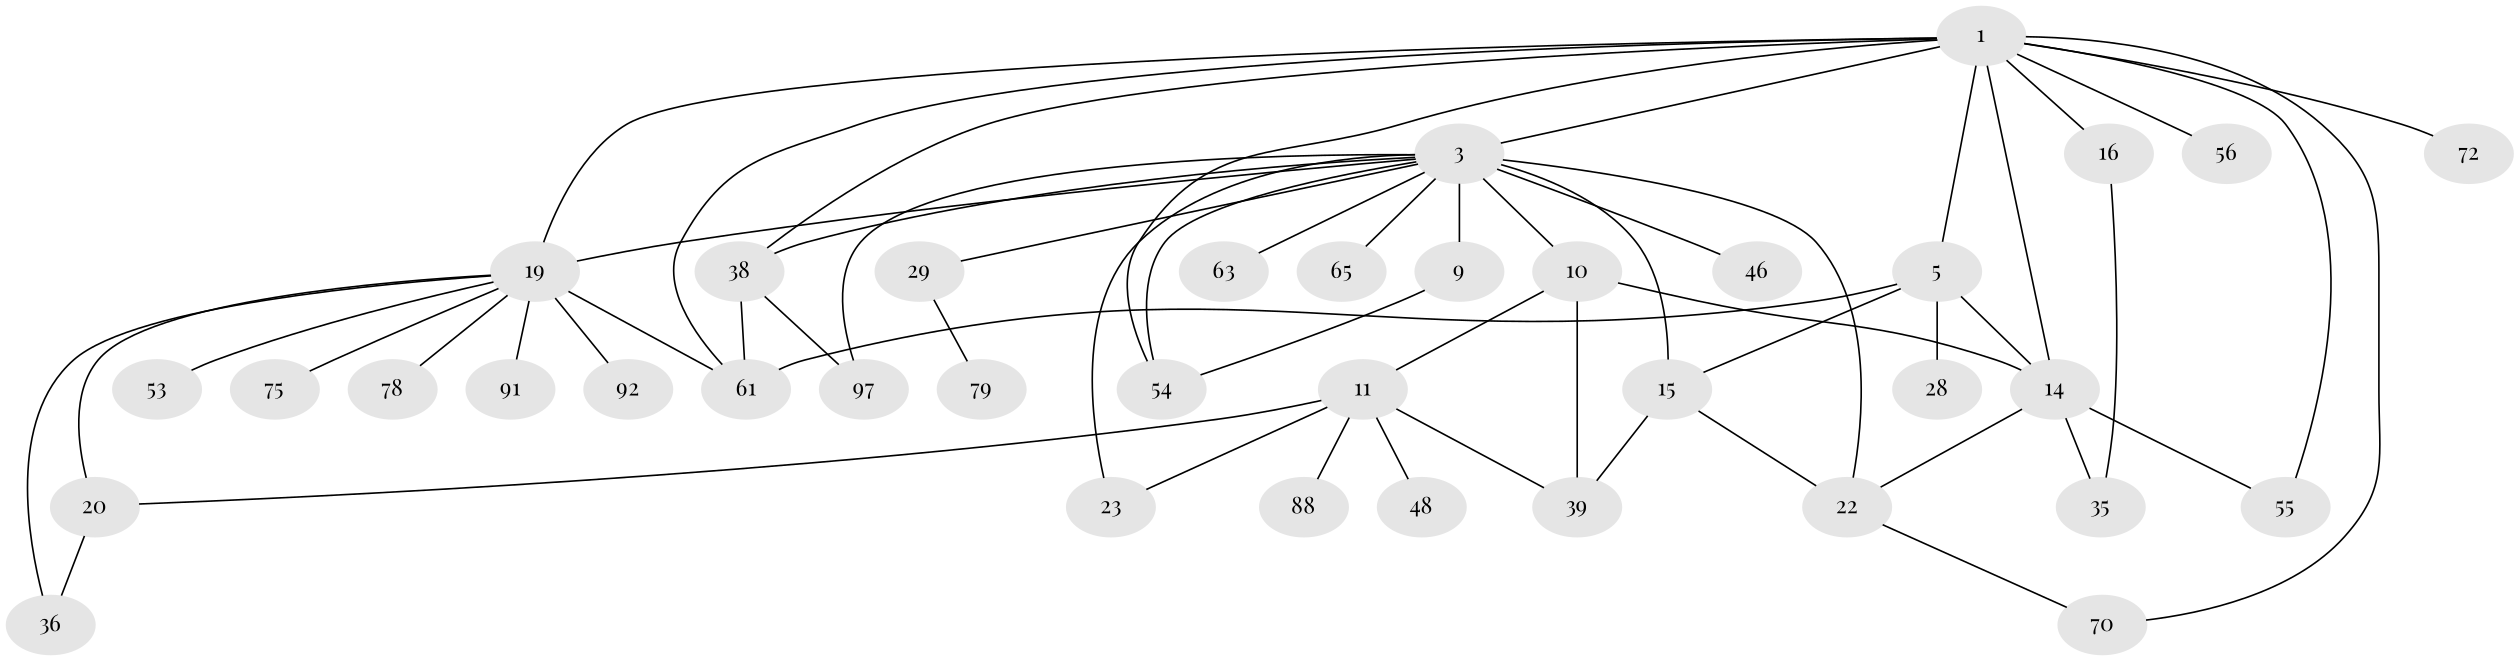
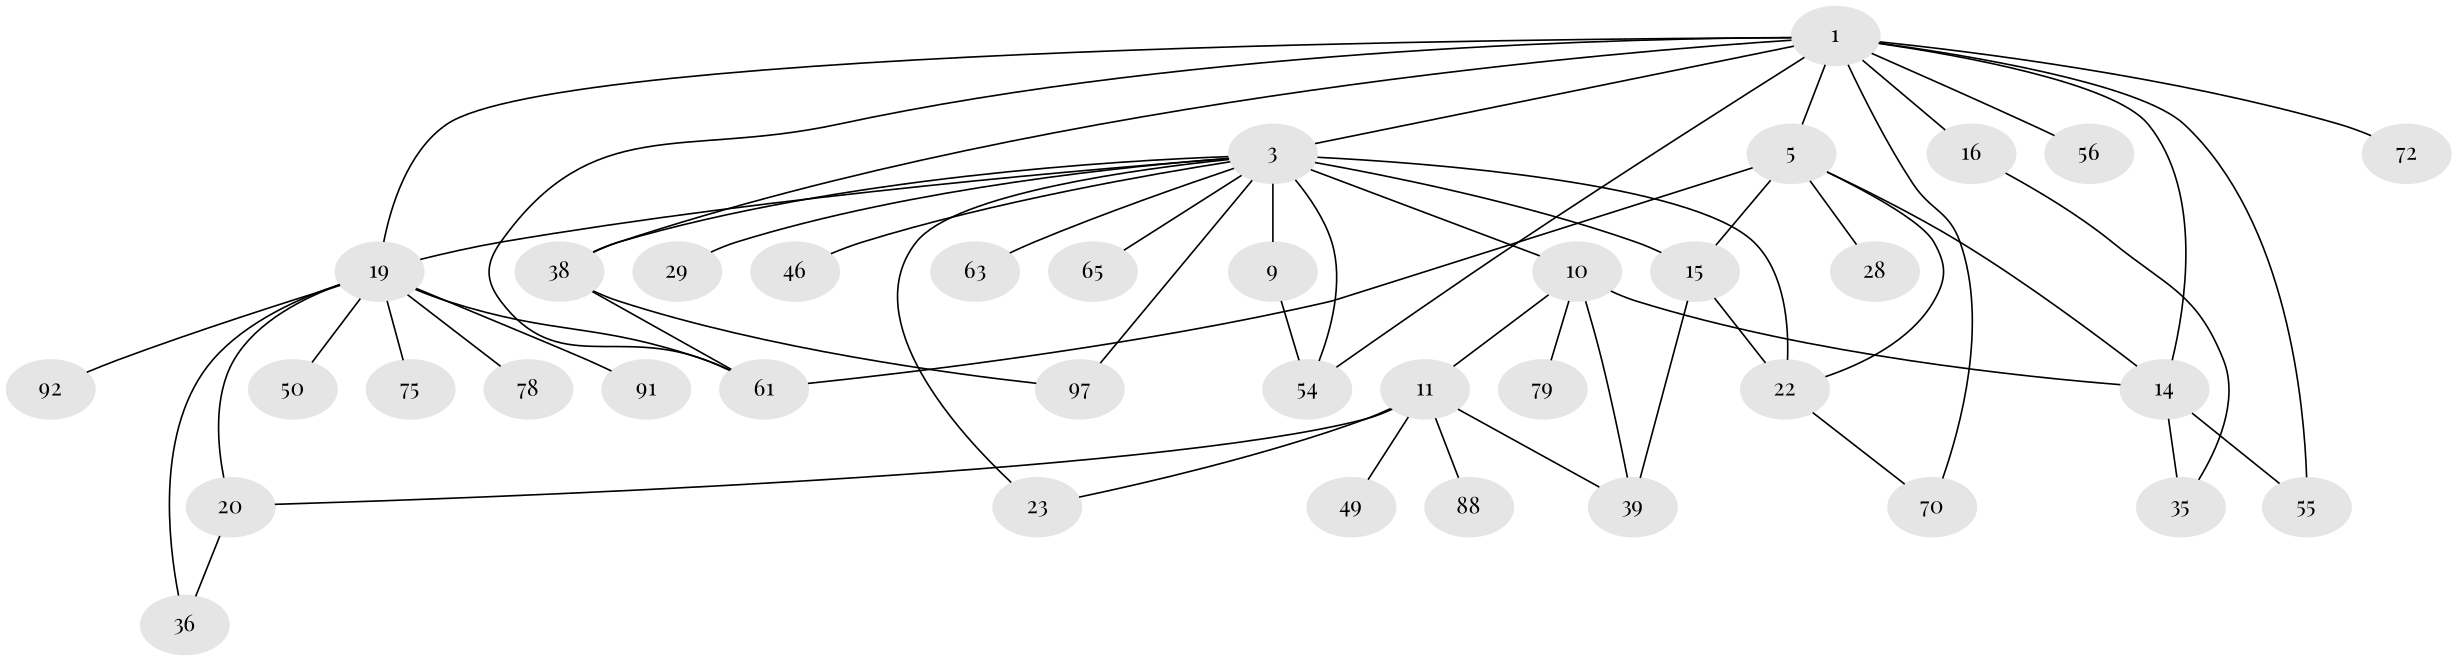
edge "29" -- "79": now "10" -- "79"
node "53": label "53" -> "50"
edge "14" -- "22": now "5" -- "22"
node "48": label "48" -> "49"
